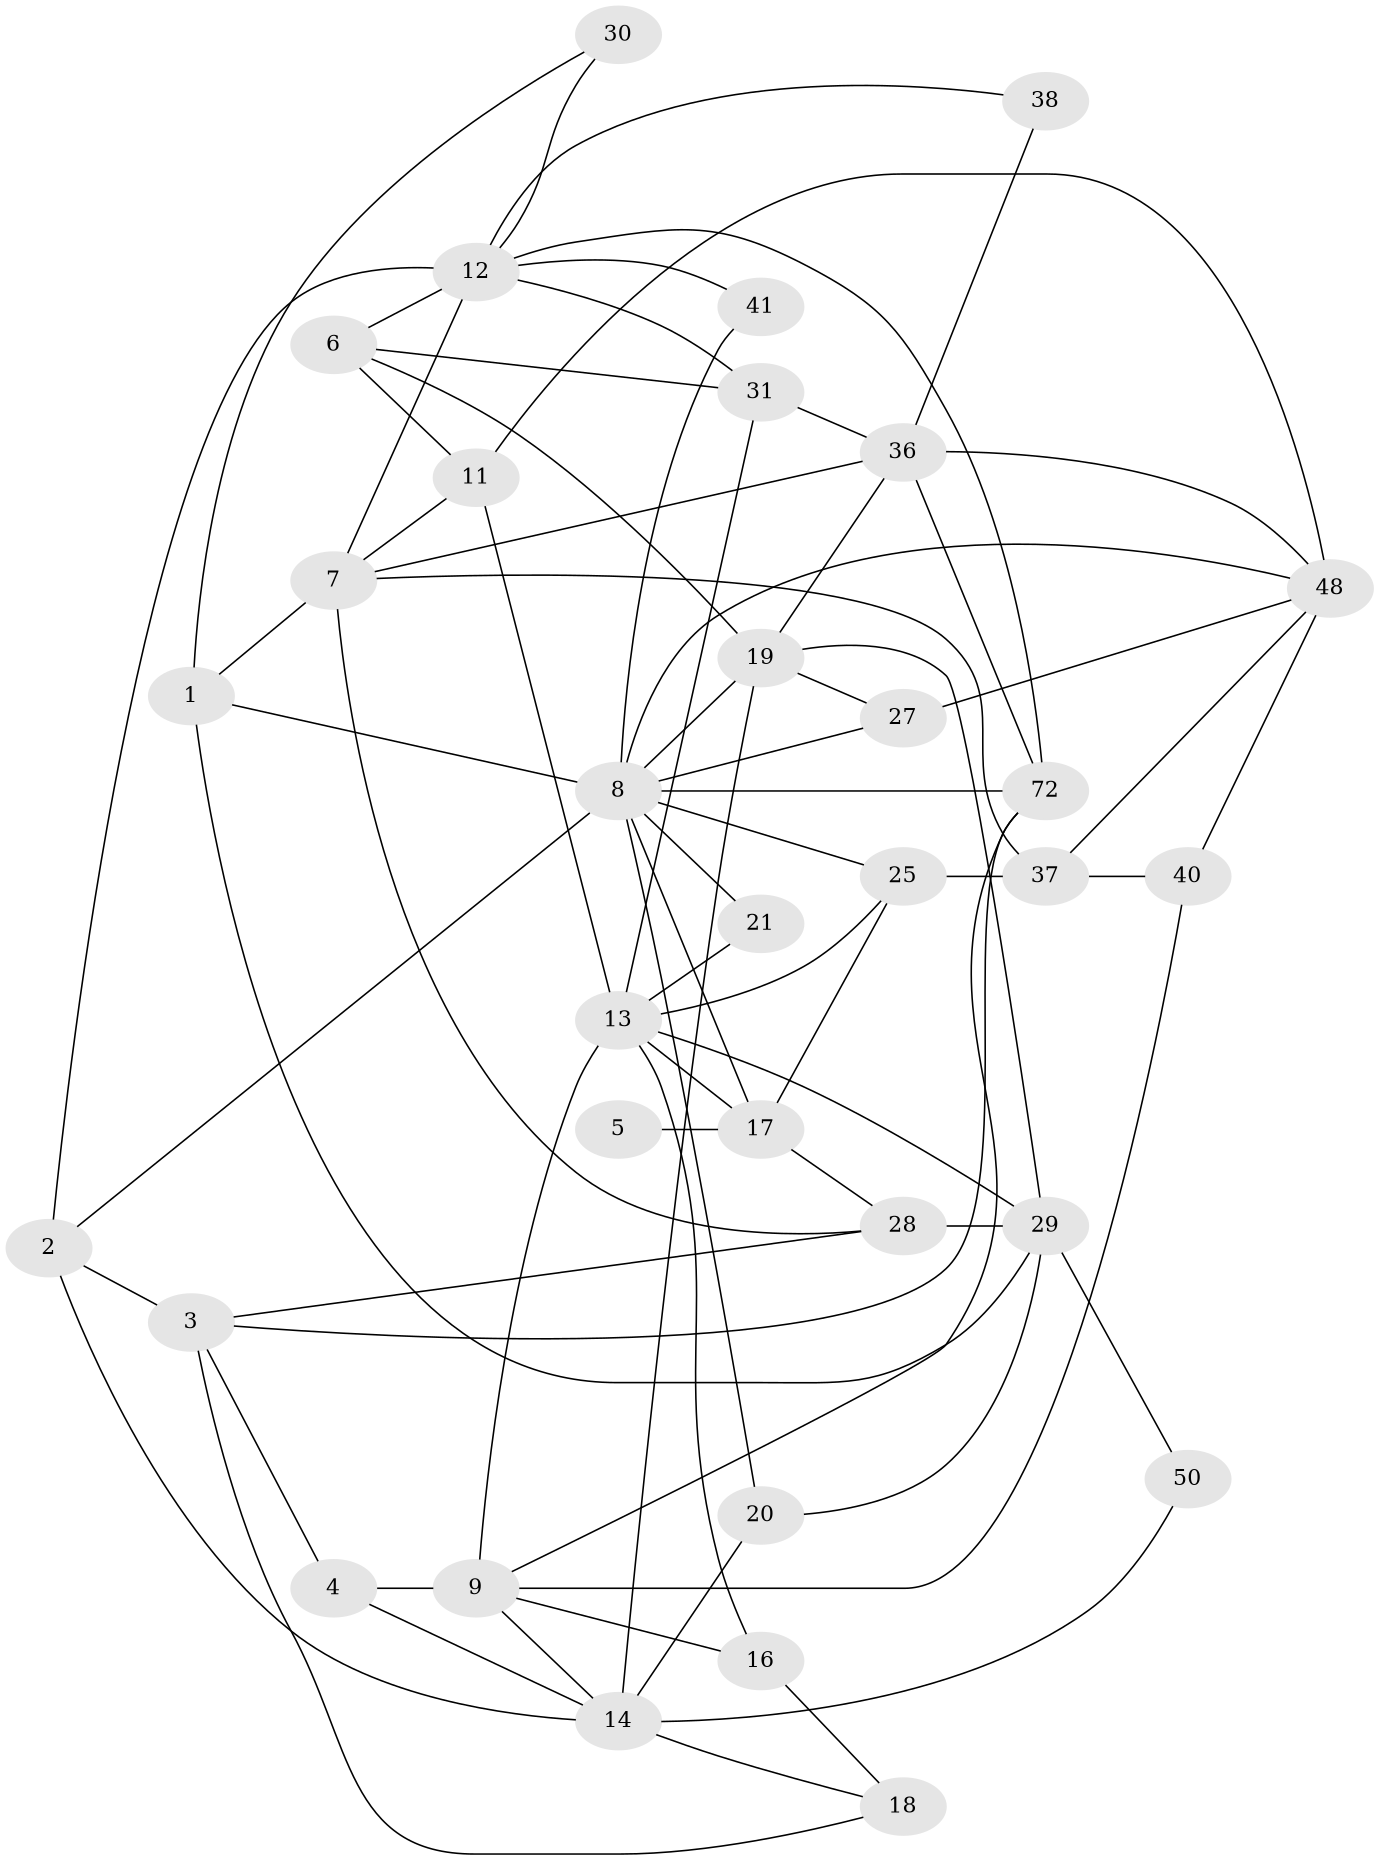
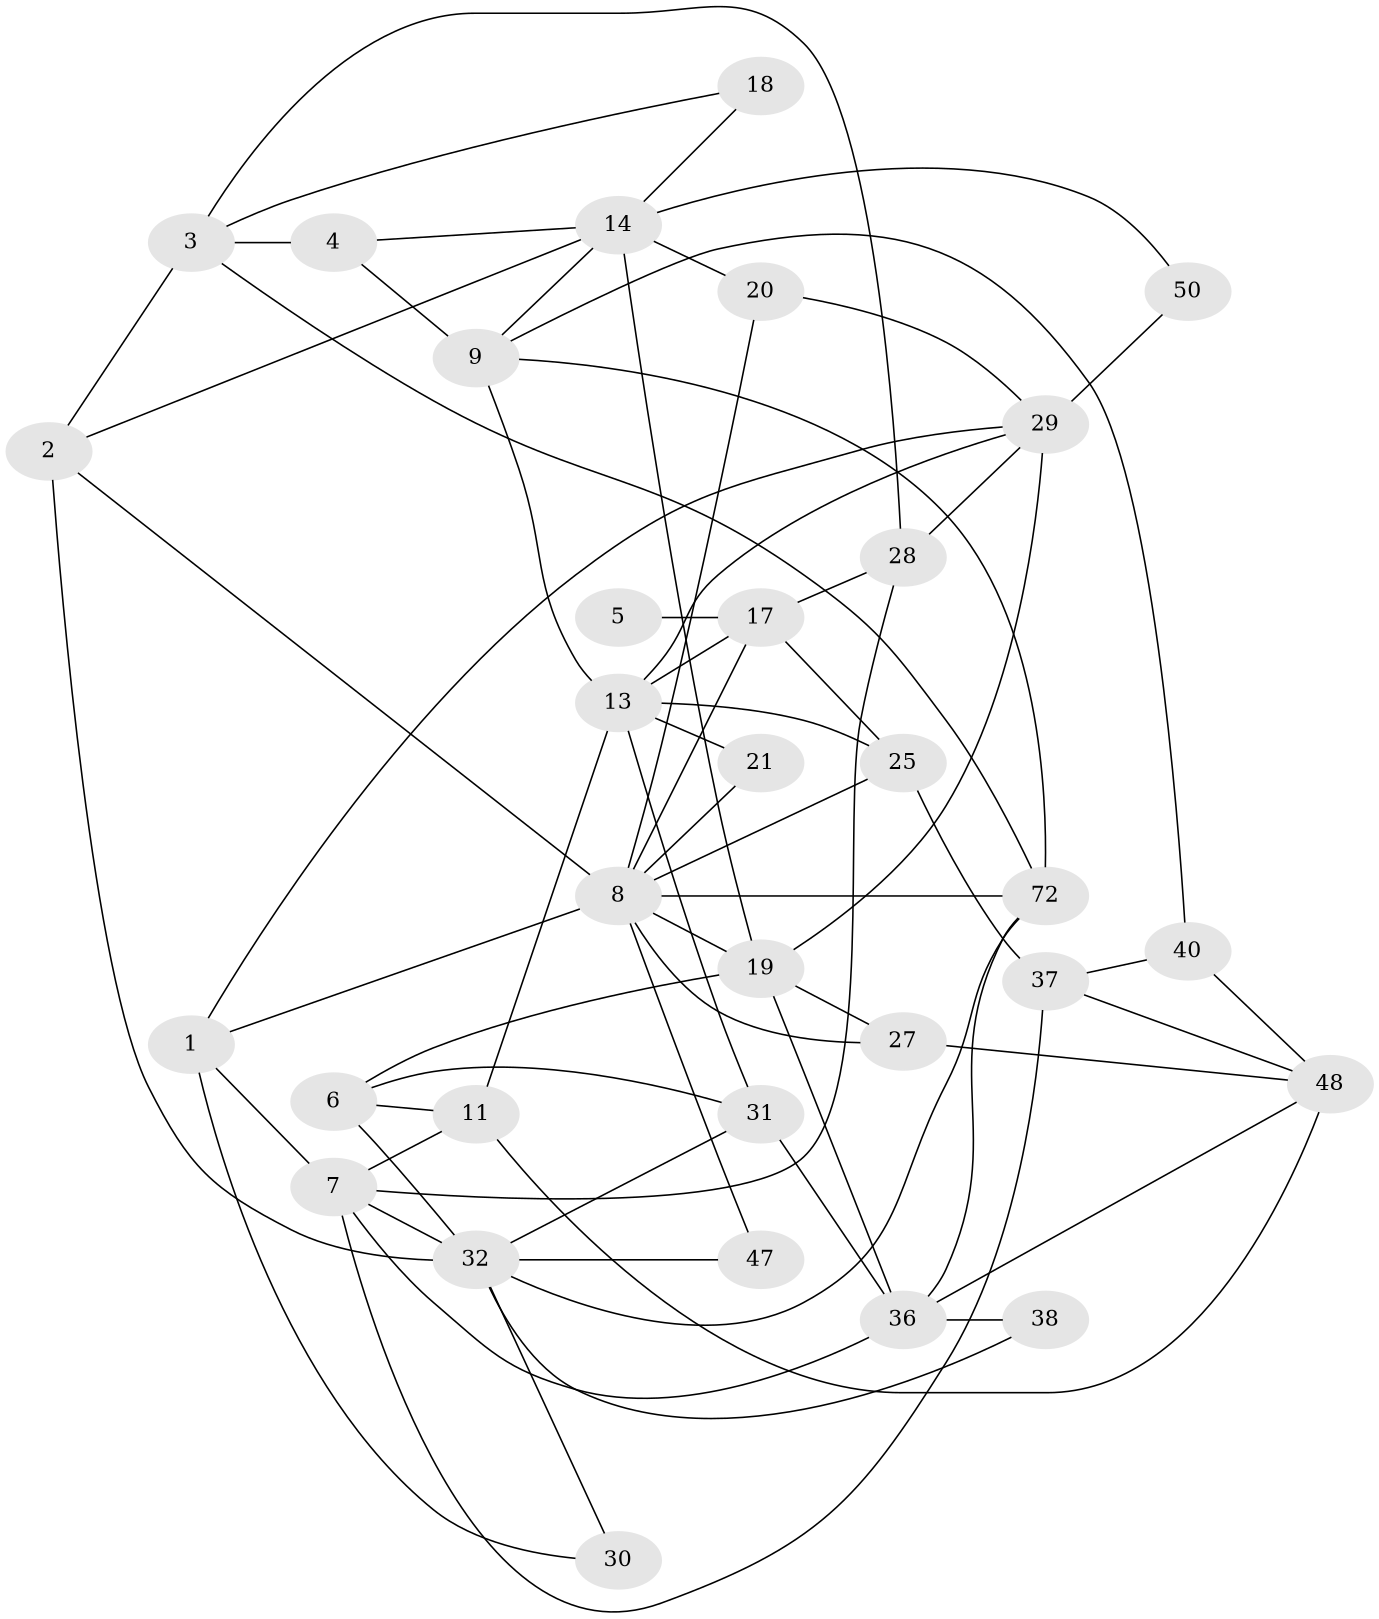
node "12": label "12" -> "32"
node "41": label "41" -> "47"
edge "48" -- "8": removed
node "16": removed
